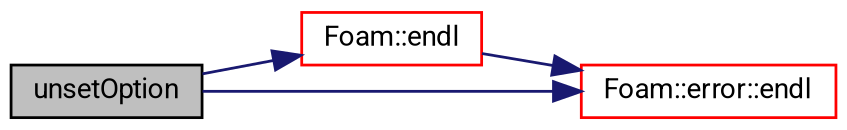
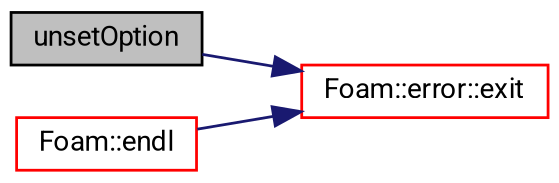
edge "unsetOption" -> "Foam::endl": removed
node "Foam::error::endl": label "Foam::error::endl" -> "Foam::error::exit"
